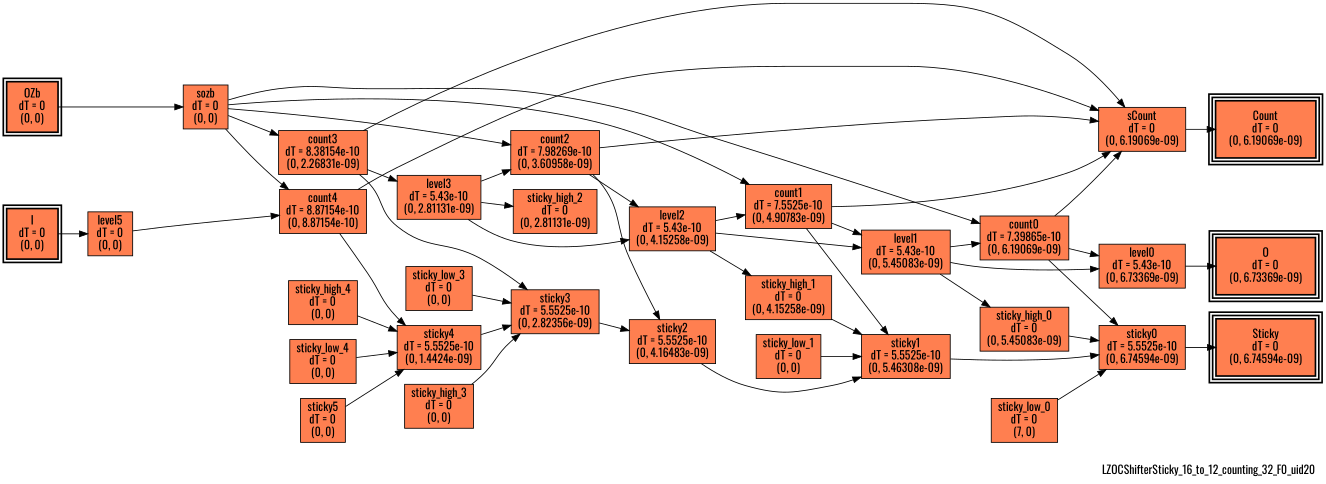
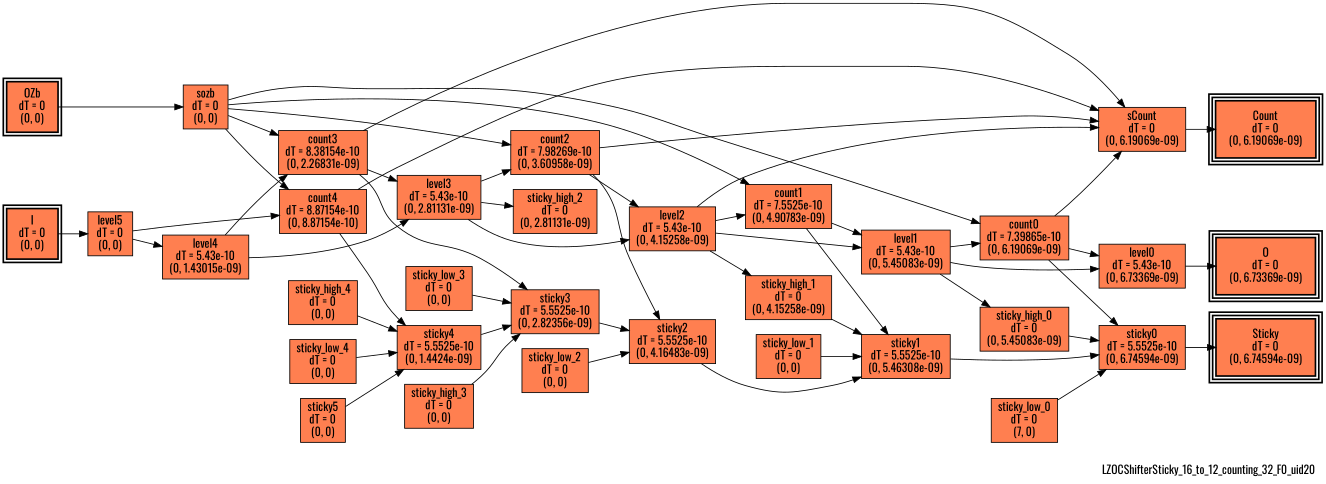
edge "count1 dT = 7.5525e-10 (0, 4.90783e-09)" -> "sCount dT = 0 (0, 6.19069e-09)": now "level2 dT = 5.43e-10 (0, 4.15258e-09)" -> "sCount dT = 0 (0, 6.19069e-09)"
node "level4 dT = 5.43e-10 (0, 1.43015e-09)": added
node "sticky_low_2 dT = 0 (0, 0)": added
